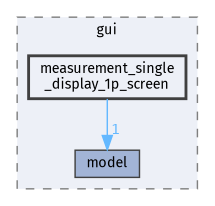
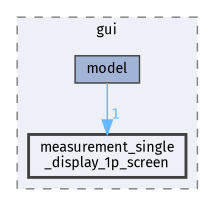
edge "measurement_single _display_1p_screen" -> "model": reversed
